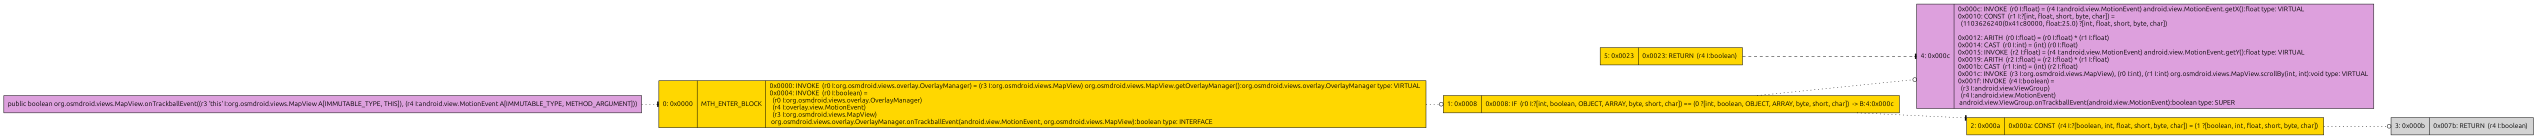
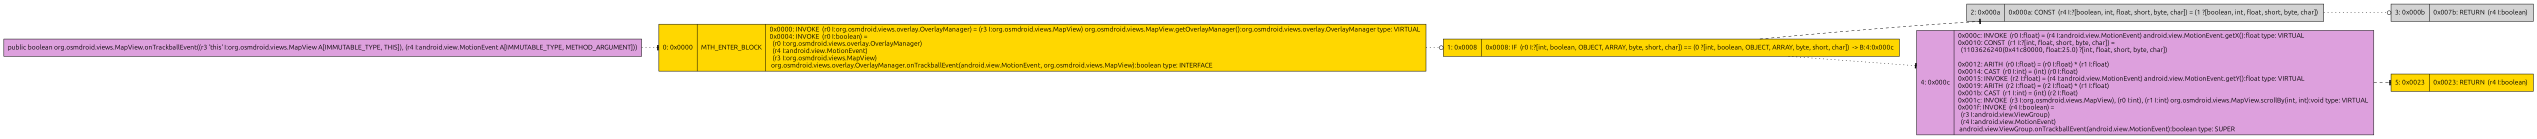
edge "5: 0x0023" -> "4: 0x000c": reversed
edge "1: 0x0008" -> "4: 0x000c": arrowhead odot -> tee
node "0: 0x0000": text "(r4 I:overlay.view.MotionEvent)" -> "(r4 I:android.view.MotionEvent)"
edge "1: 0x0008" -> "2: 0x000a": style dotted -> dashed
node "2: 0x000a": fillcolor gold -> lightgrey
